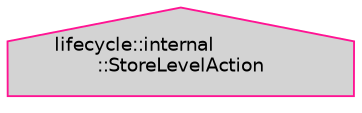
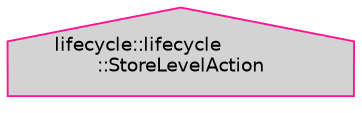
node "lifecycle::internal ::StoreLevelAction": label "lifecycle::internal ::StoreLevelAction" -> "lifecycle::lifecycle ::StoreLevelAction"
